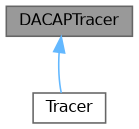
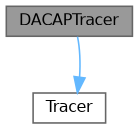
edge "Tracer" -> "DACAPTracer": reversed
